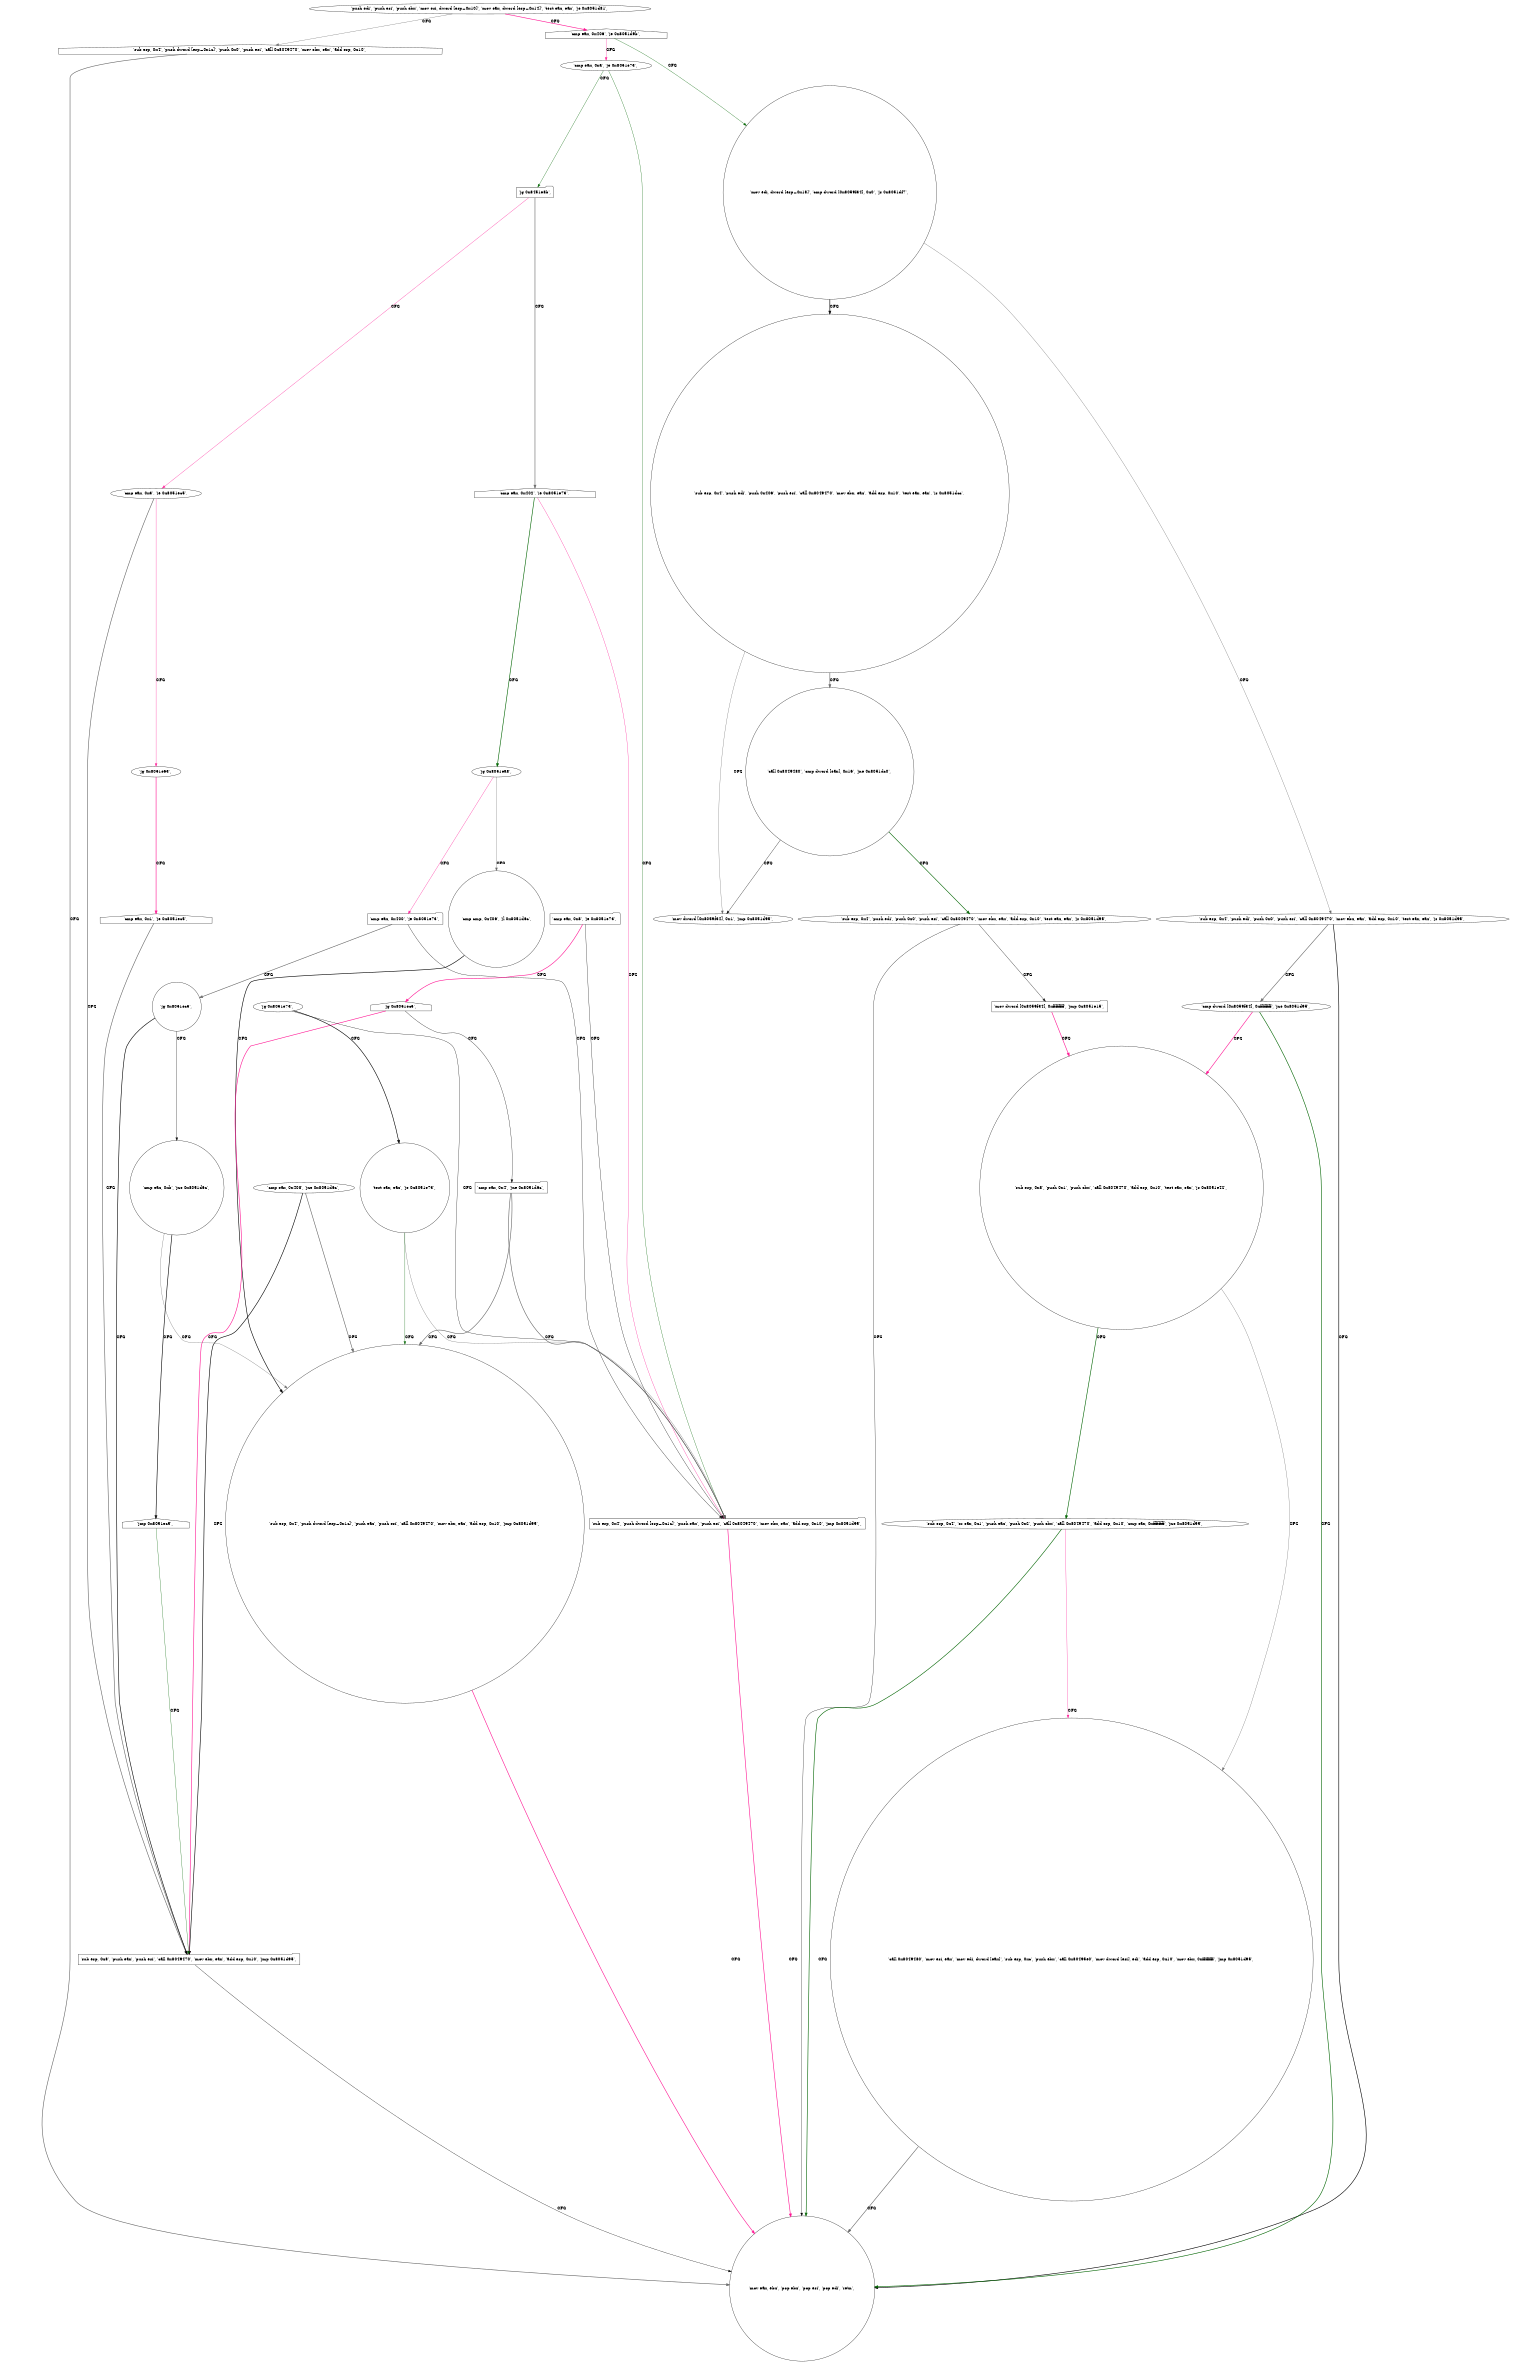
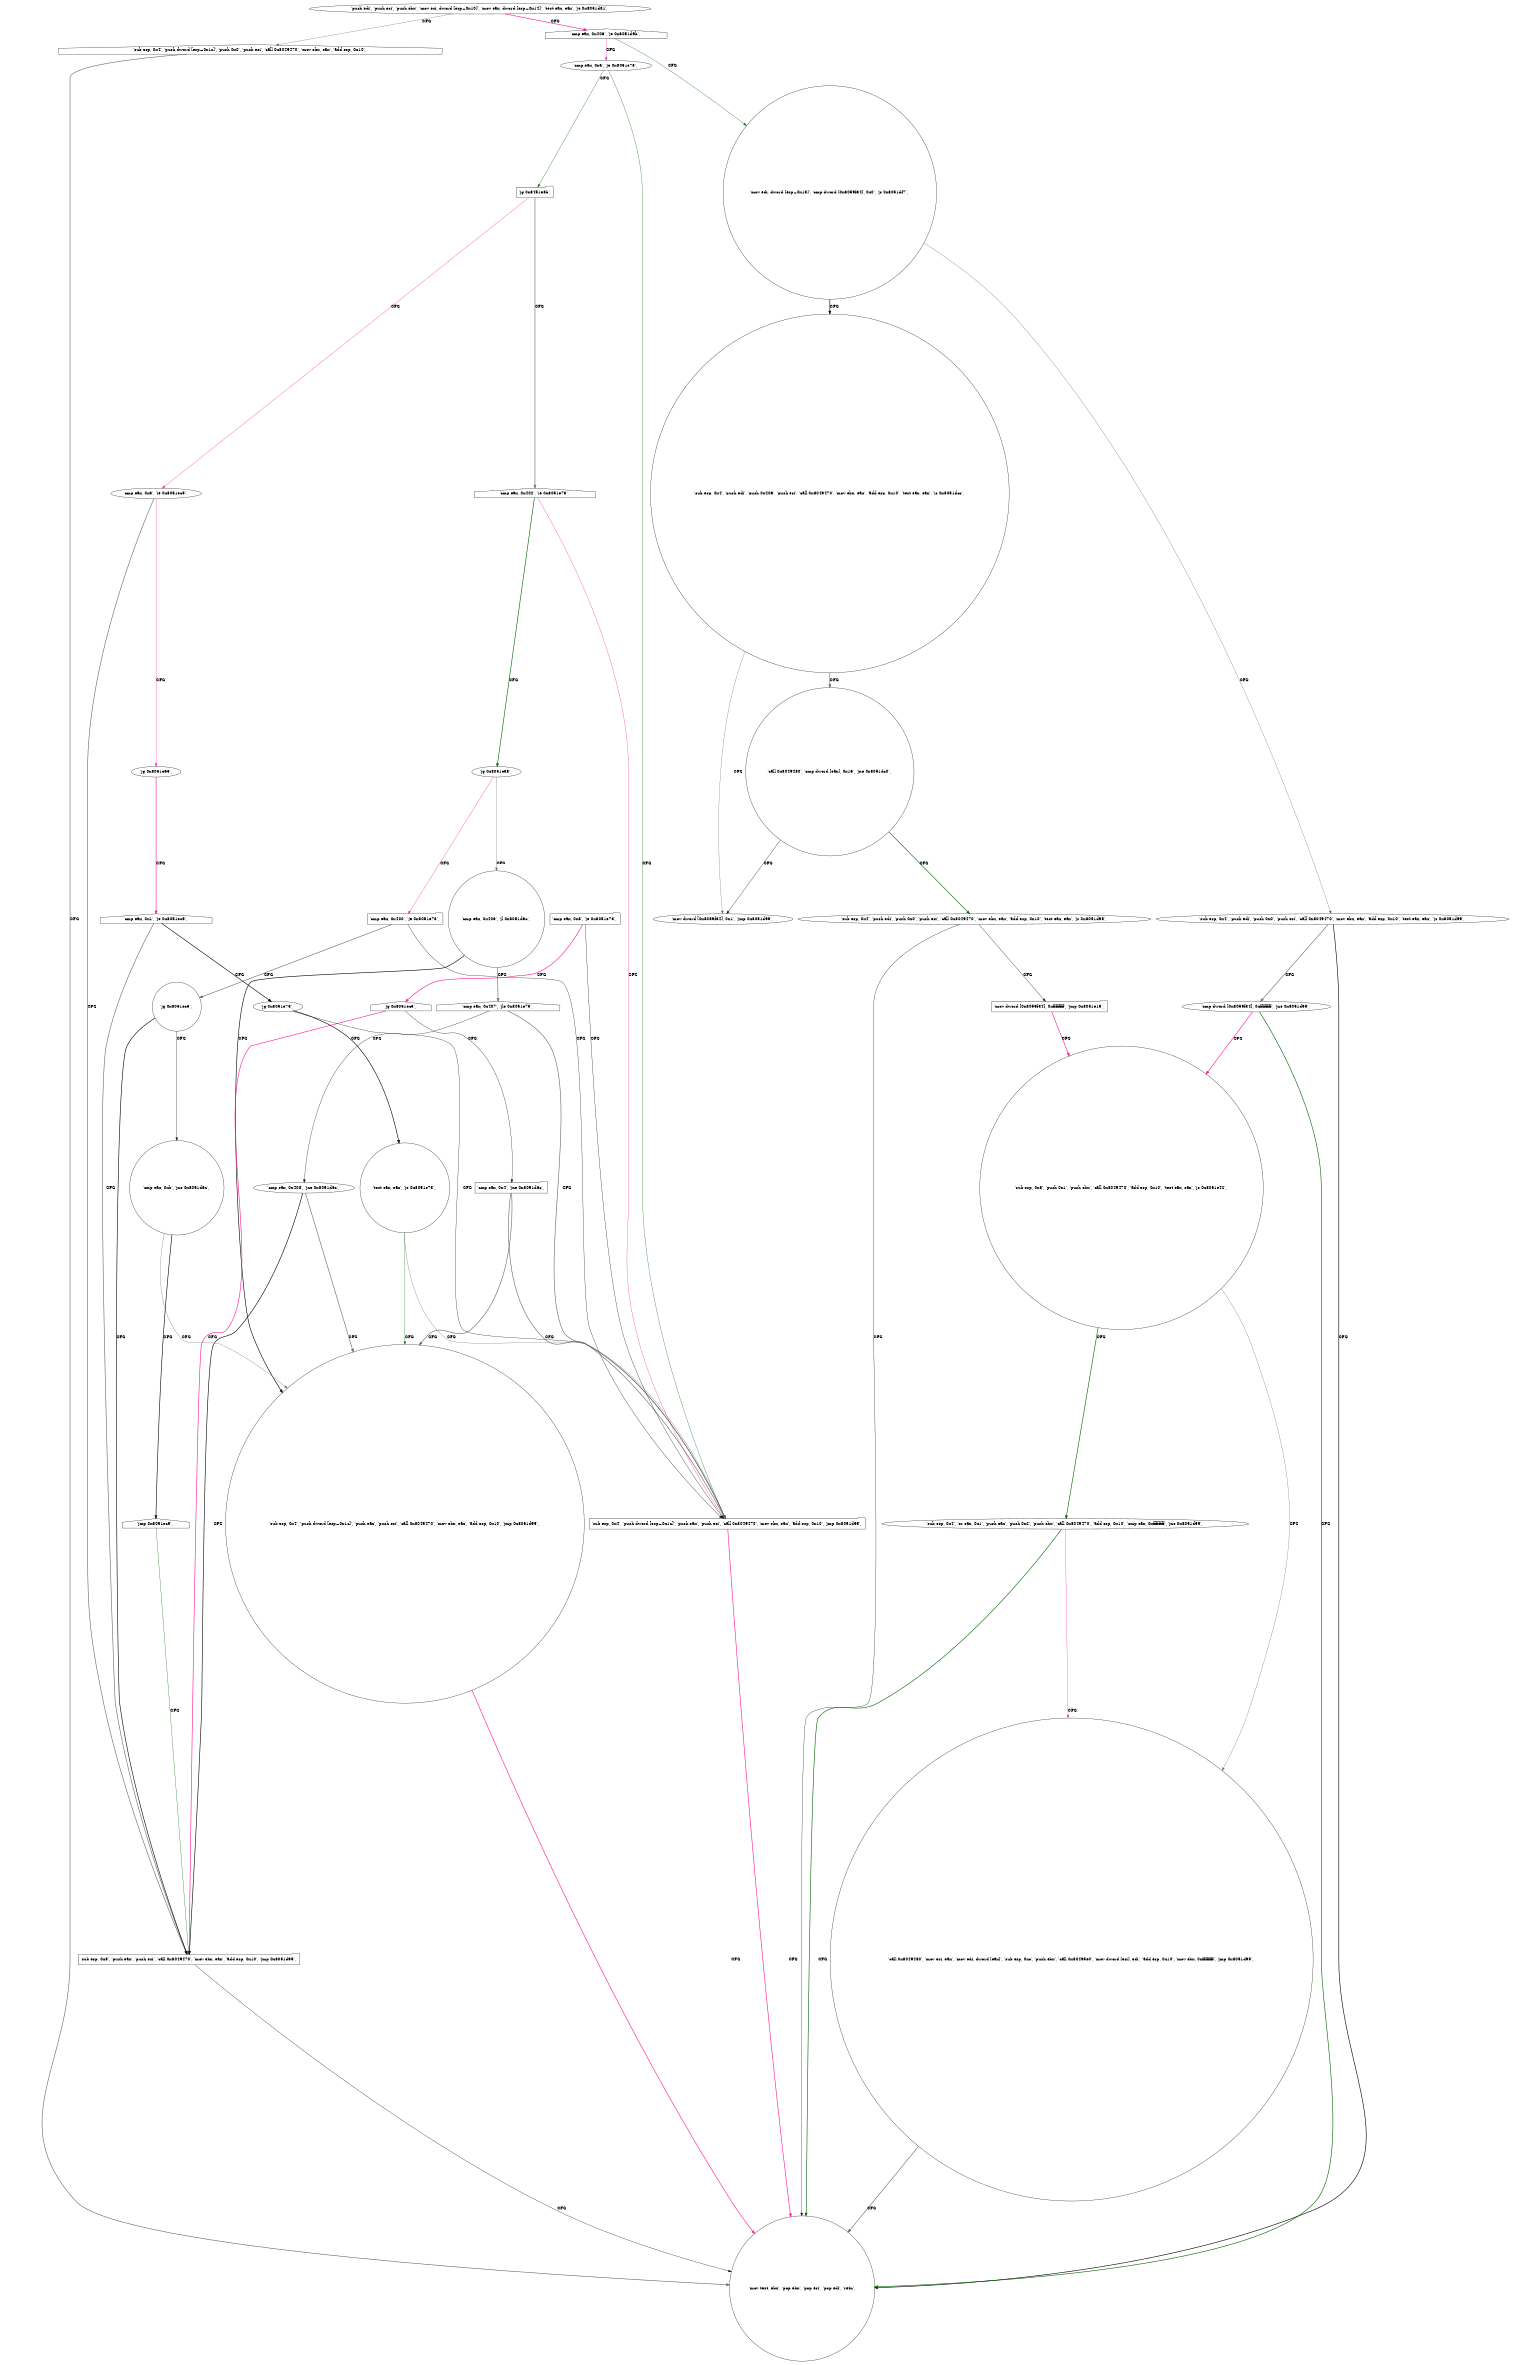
node "'jg 0x8051e63',": label "'jg 0x8051e63'," -> "'jg 0x8051e65',"
node "'cmp cmp, 0x406', 'jl 0x8051d6c',": label "'cmp cmp, 0x406', 'jl 0x8051d6c'," -> "'cmp eax, 0x406', 'jl 0x8051d6c',"
edge "'cmp eax, 0x1', 'je 0x8051ec5'," -> "'jg 0x8051e73',": added, label "CFG"
node "'cmp eax, 0x407', 'jle 0x8051e73',": added
node "'mov eax, ebx', 'pop ebx', 'pop esi', 'pop edi', 'retn',": label "'mov eax, ebx', 'pop ebx', 'pop esi', 'pop edi', 'retn'," -> "'mov test, ebx', 'pop ebx', 'pop esi', 'pop edi', 'retn',"
